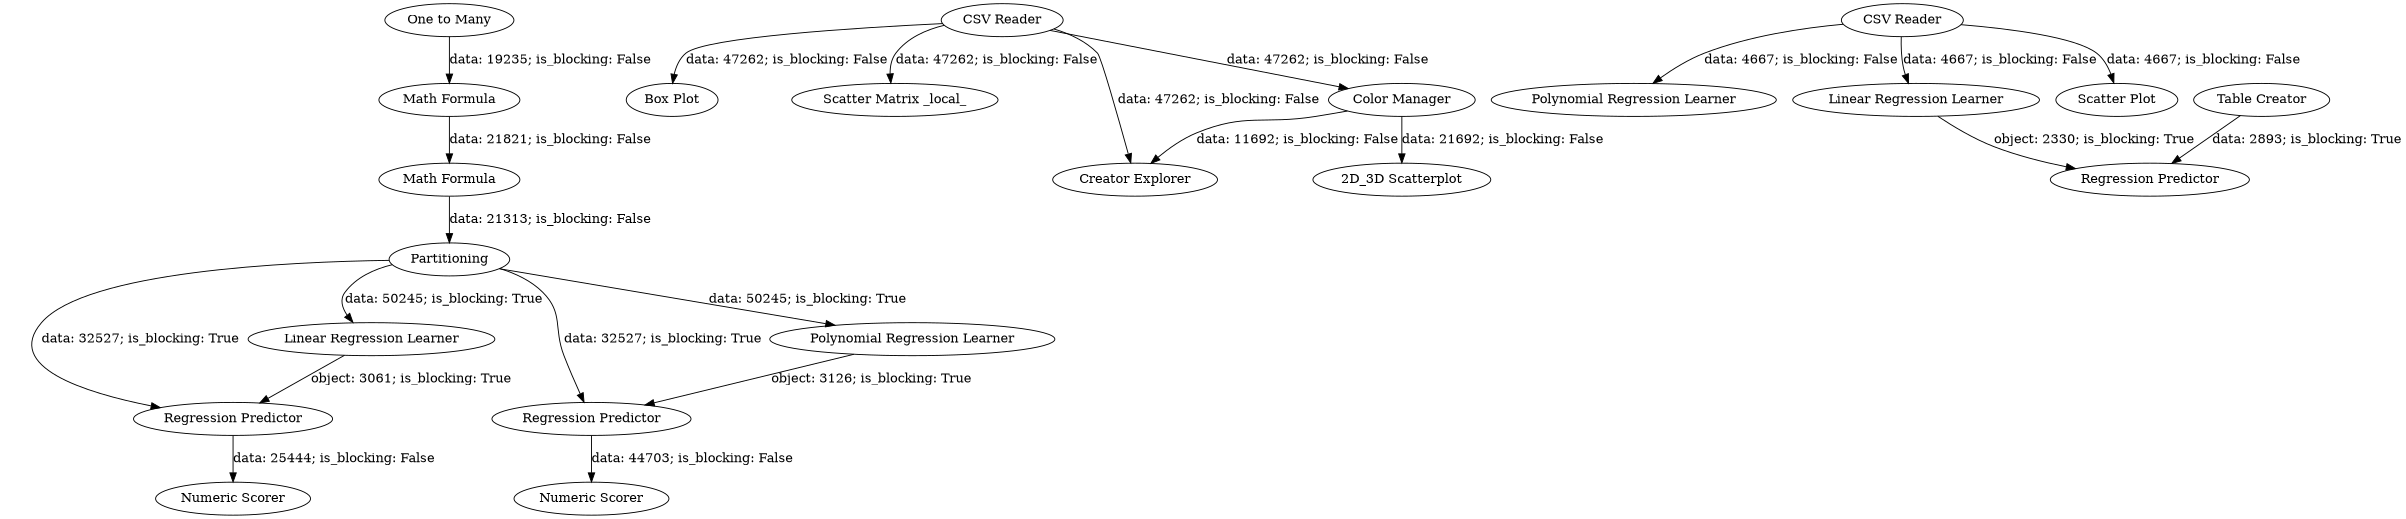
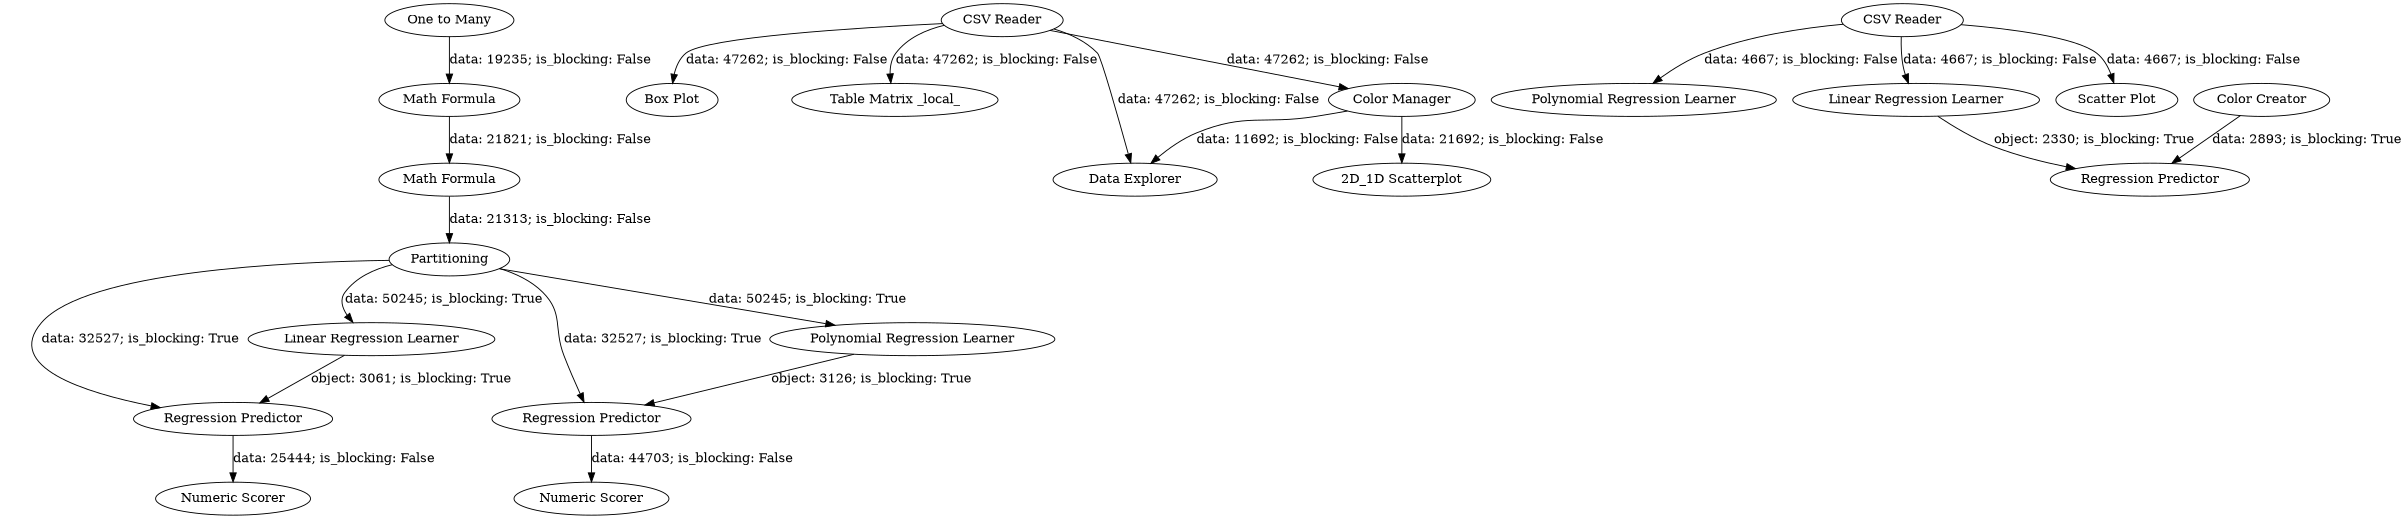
node "Scatter Matrix _local_": label "Scatter Matrix _local_" -> "Table Matrix _local_"
node "Table Creator": label "Table Creator" -> "Color Creator"
node "Creator Explorer": label "Creator Explorer" -> "Data Explorer"
node "2D_3D Scatterplot": label "2D_3D Scatterplot" -> "2D_1D Scatterplot"
